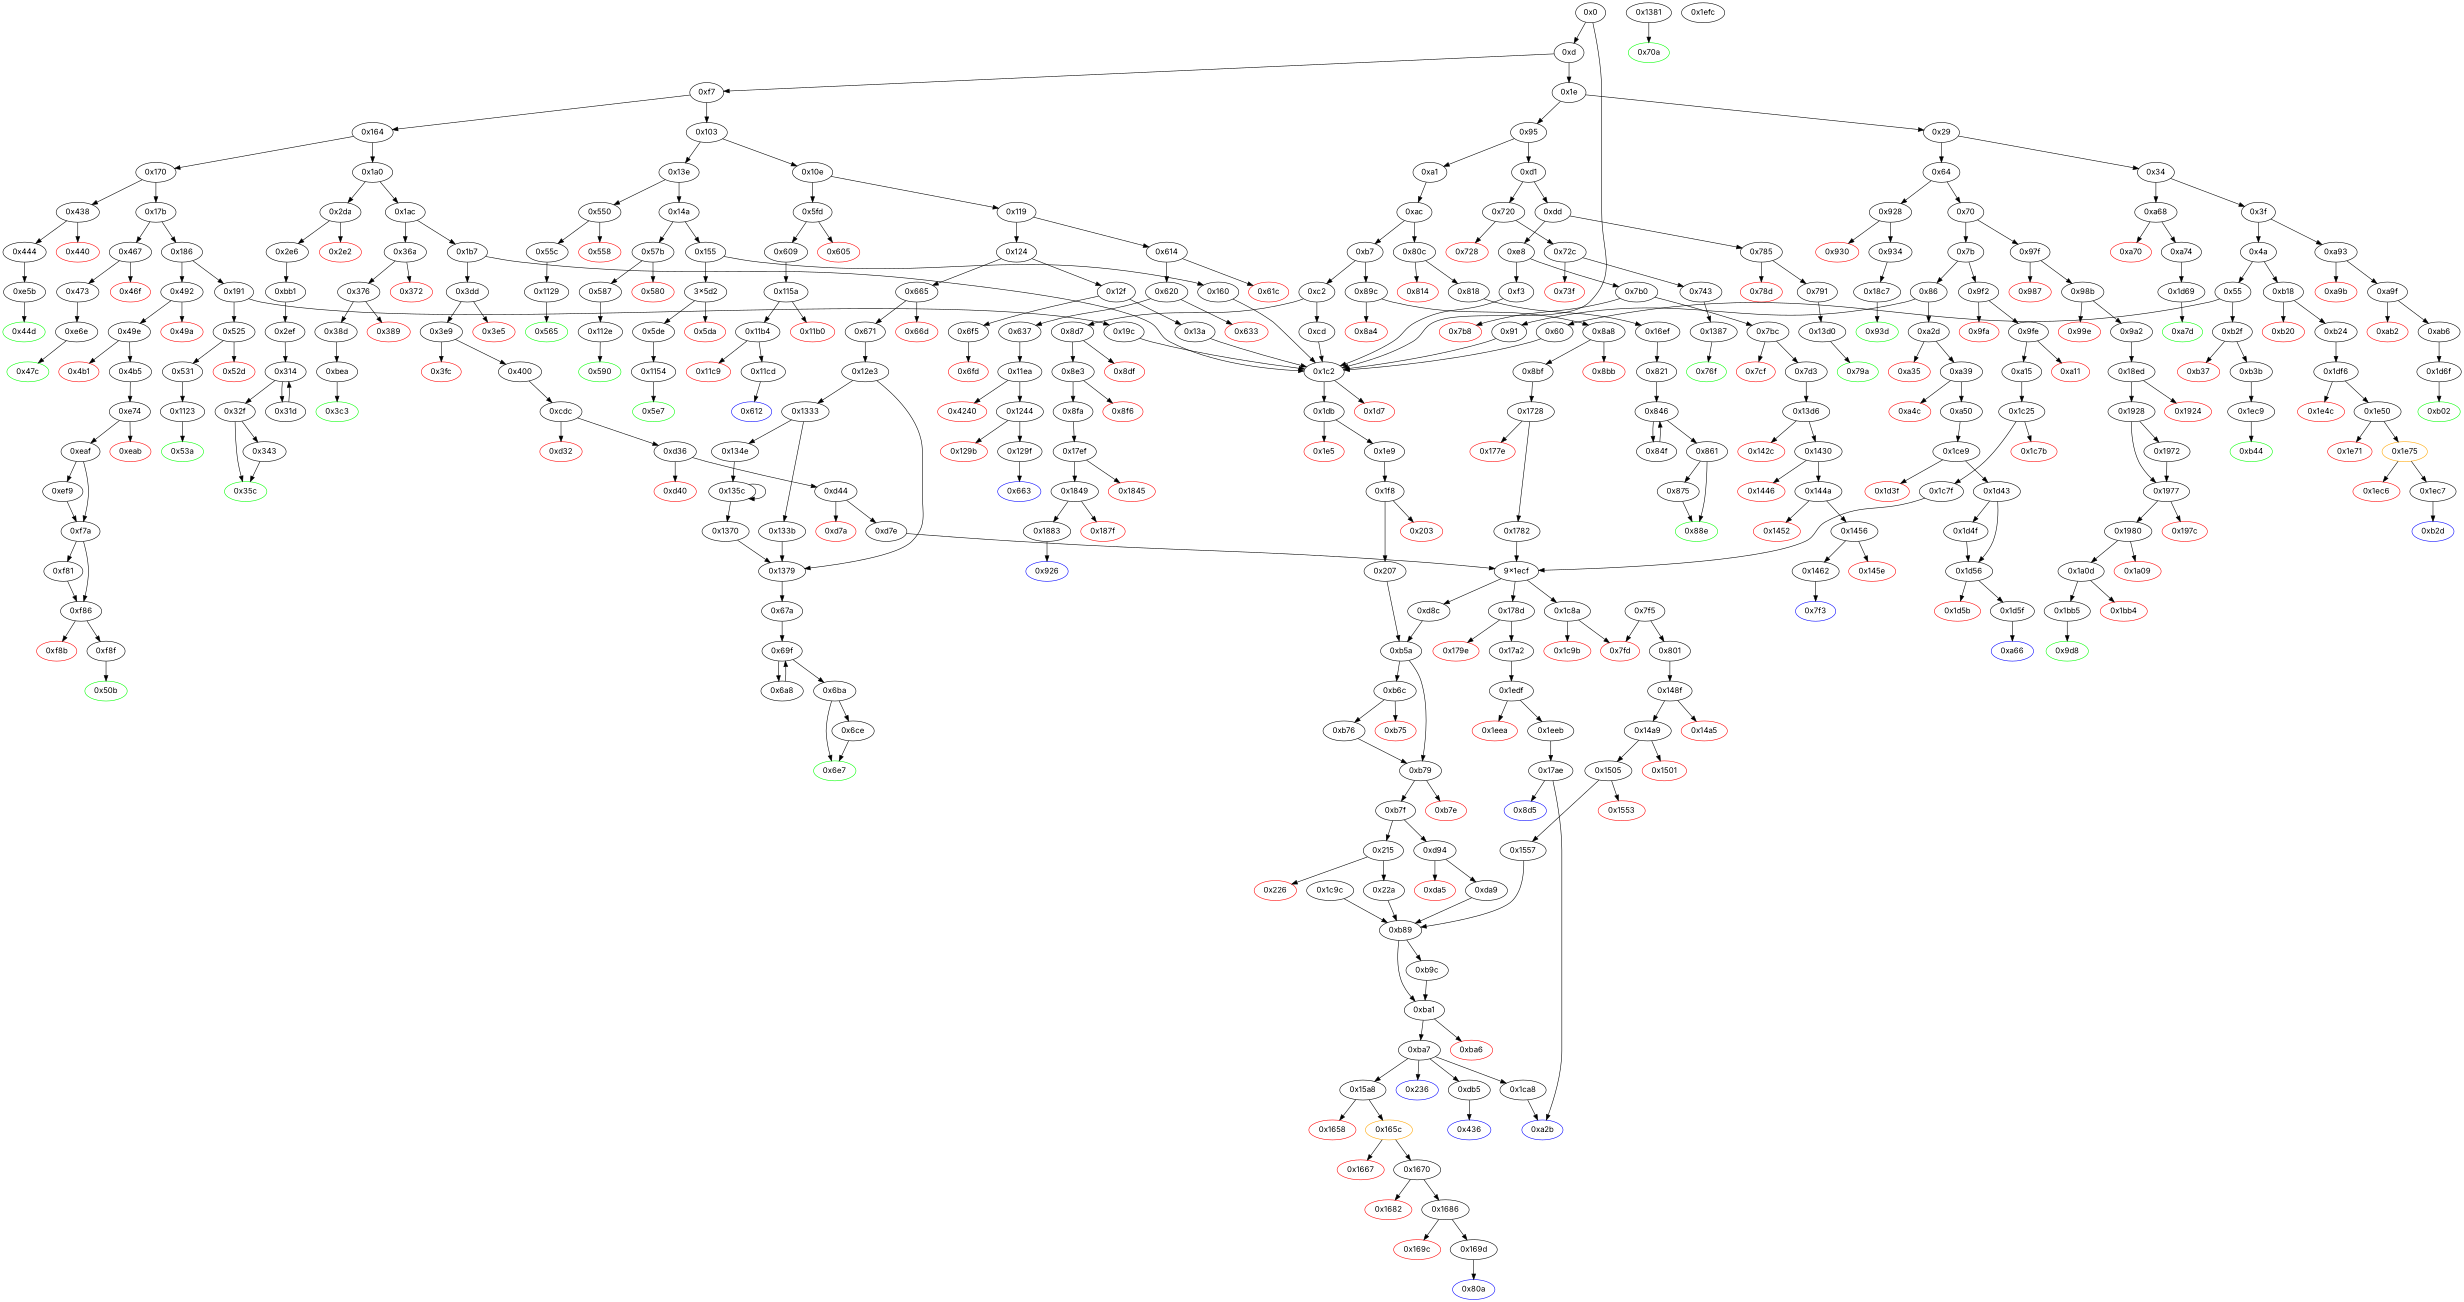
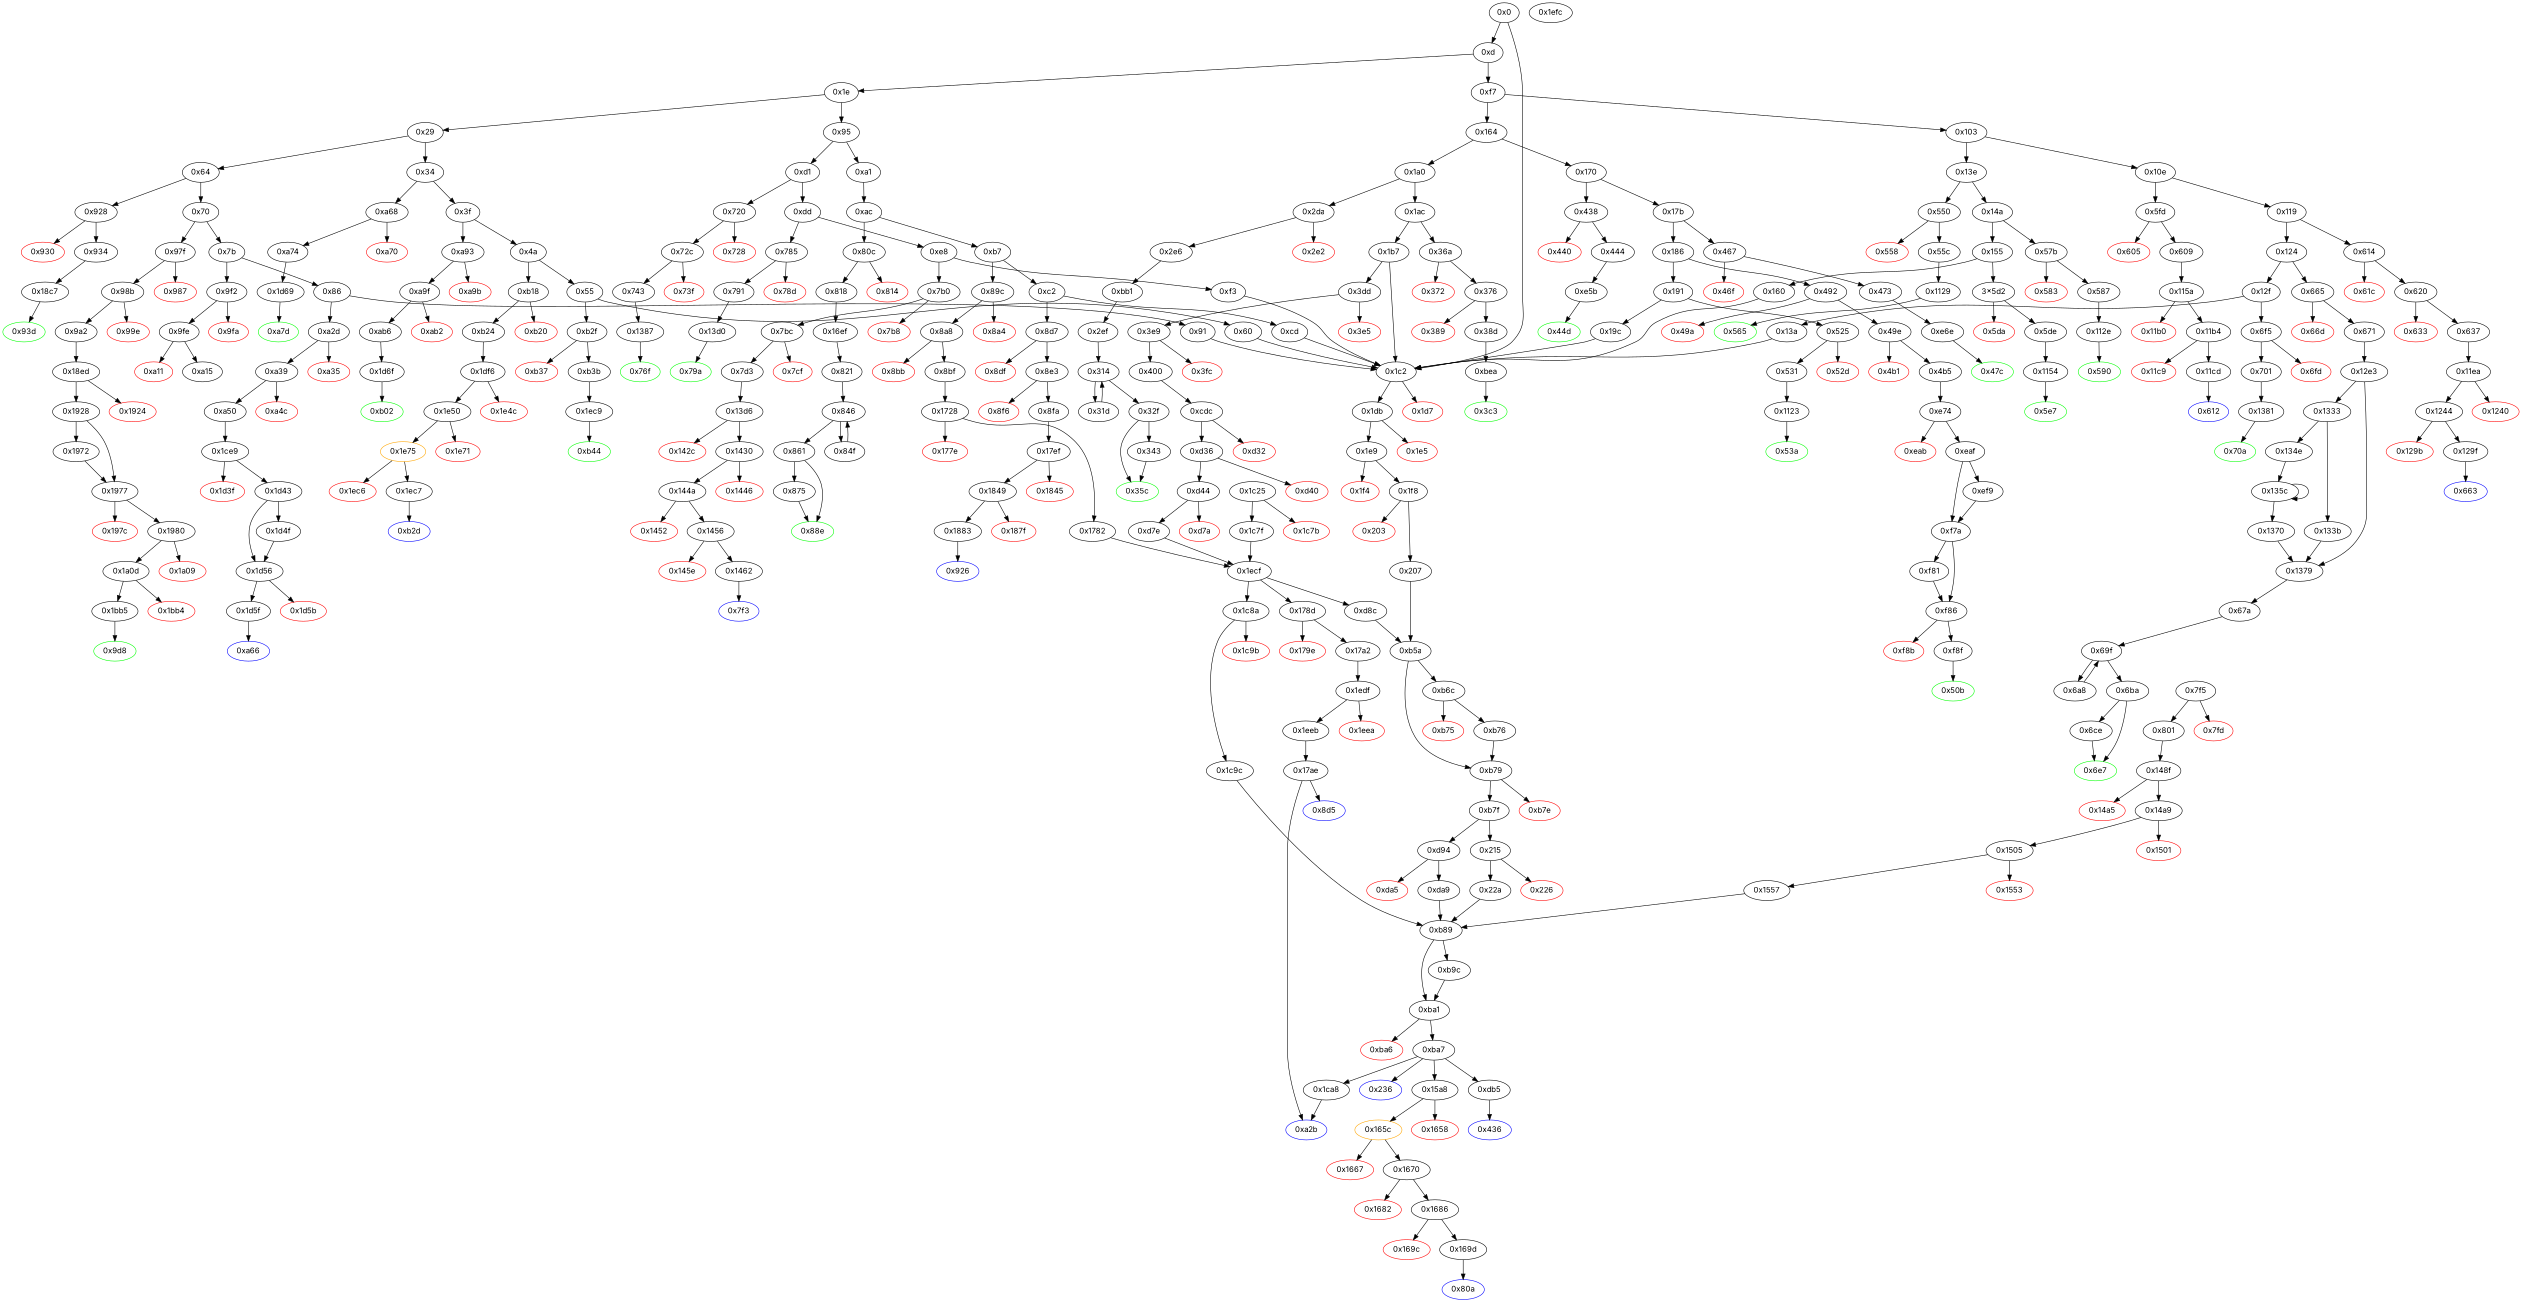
node "0x580": label "0x580" -> "0x583"
node "0x701": added
edge "0xa15" -> "0x1c25": removed
node "0x4240": label "0x4240" -> "0x1240"
node "0x1f4": added
node "9x1ecf": label "9x1ecf" -> "0x1ecf"
edge "0x1c8a" -> "0x7fd": now "0x1c8a" -> "0x1c9c"
